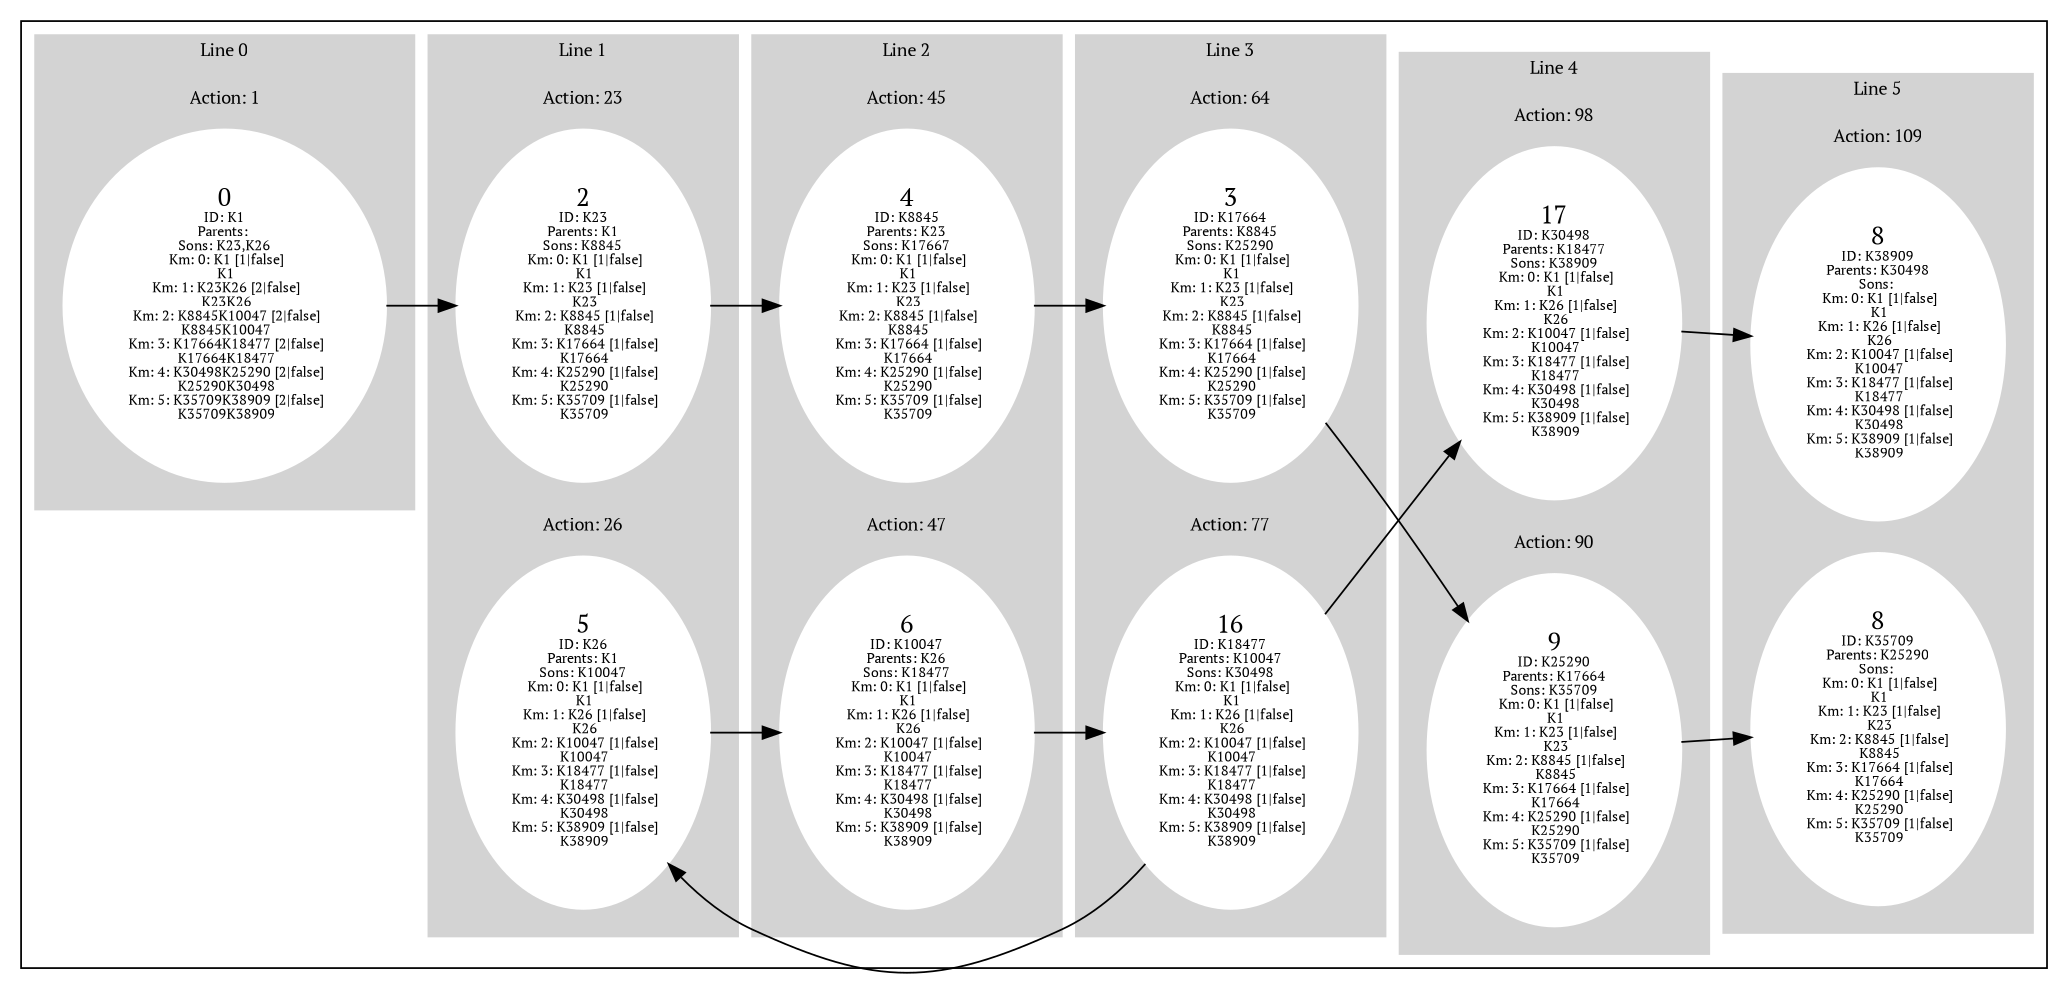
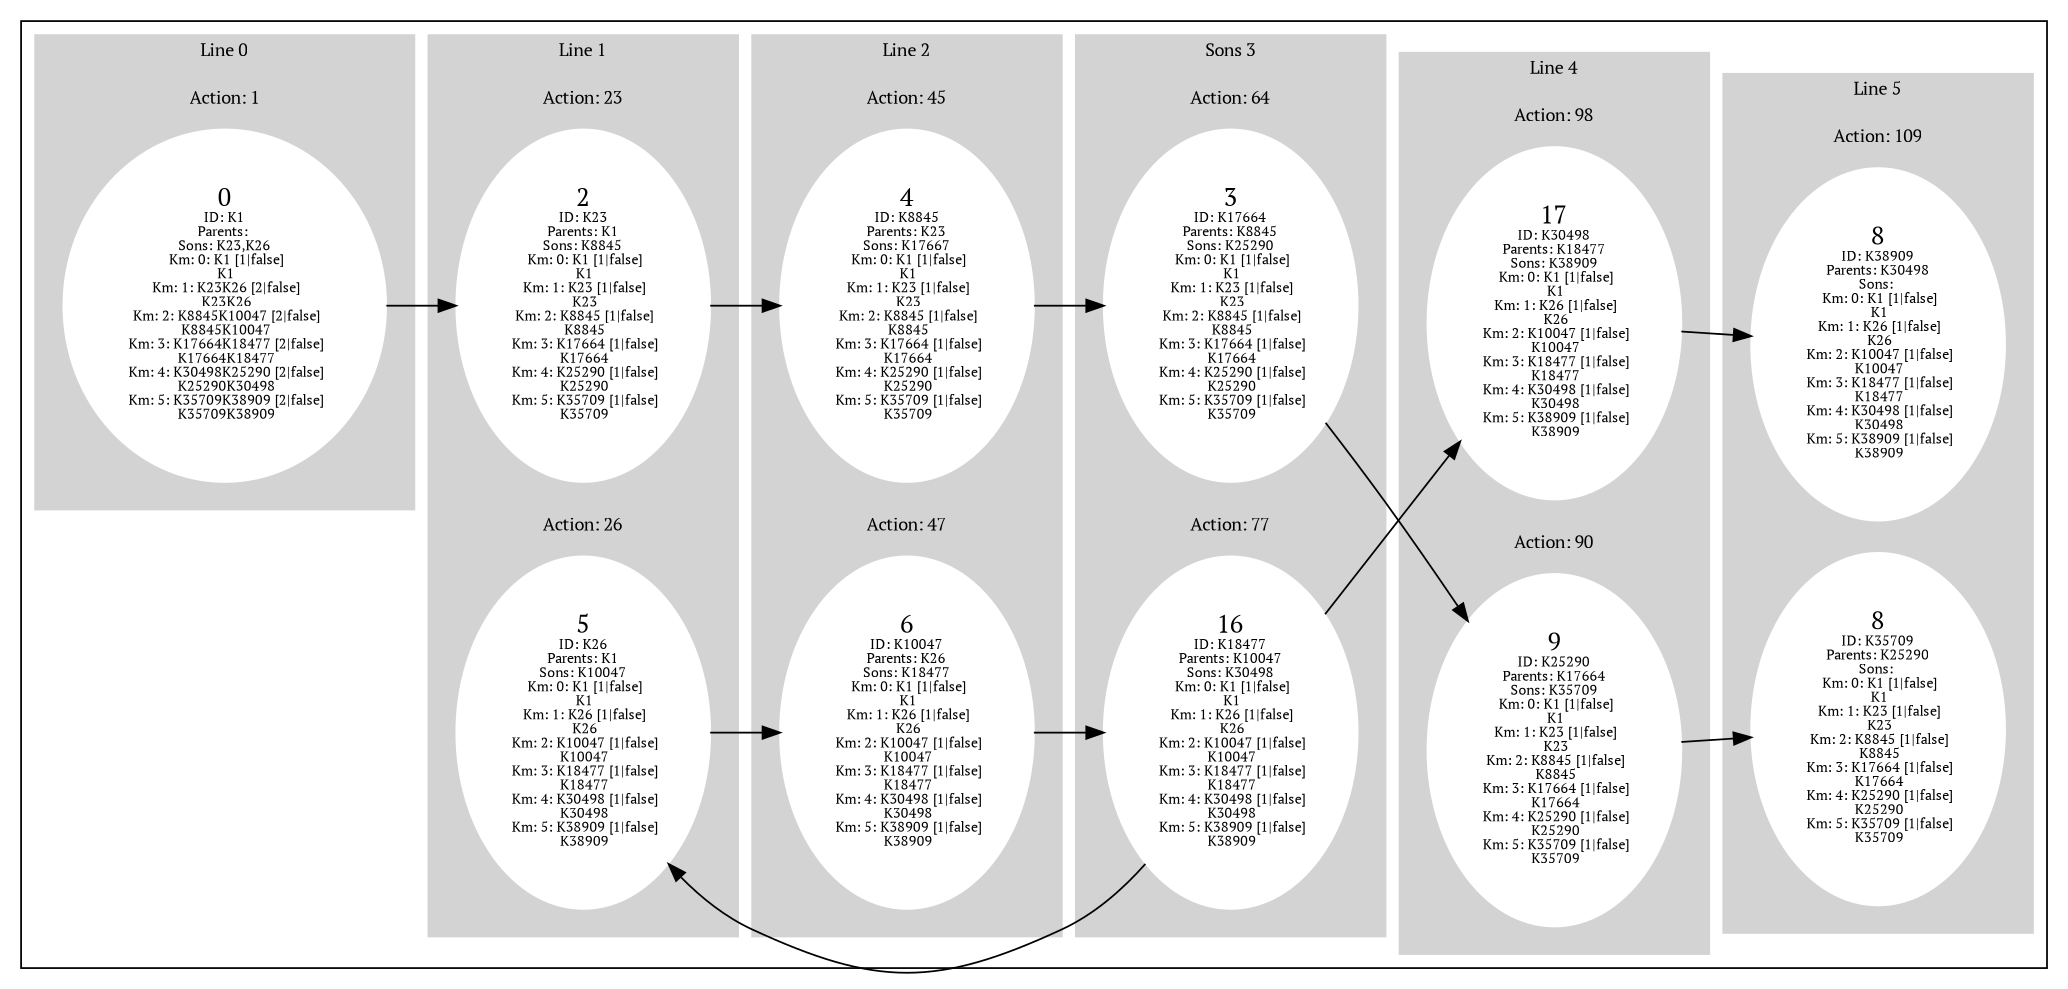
cluster "Line 3": label "Line 3" -> "Sons 3"
